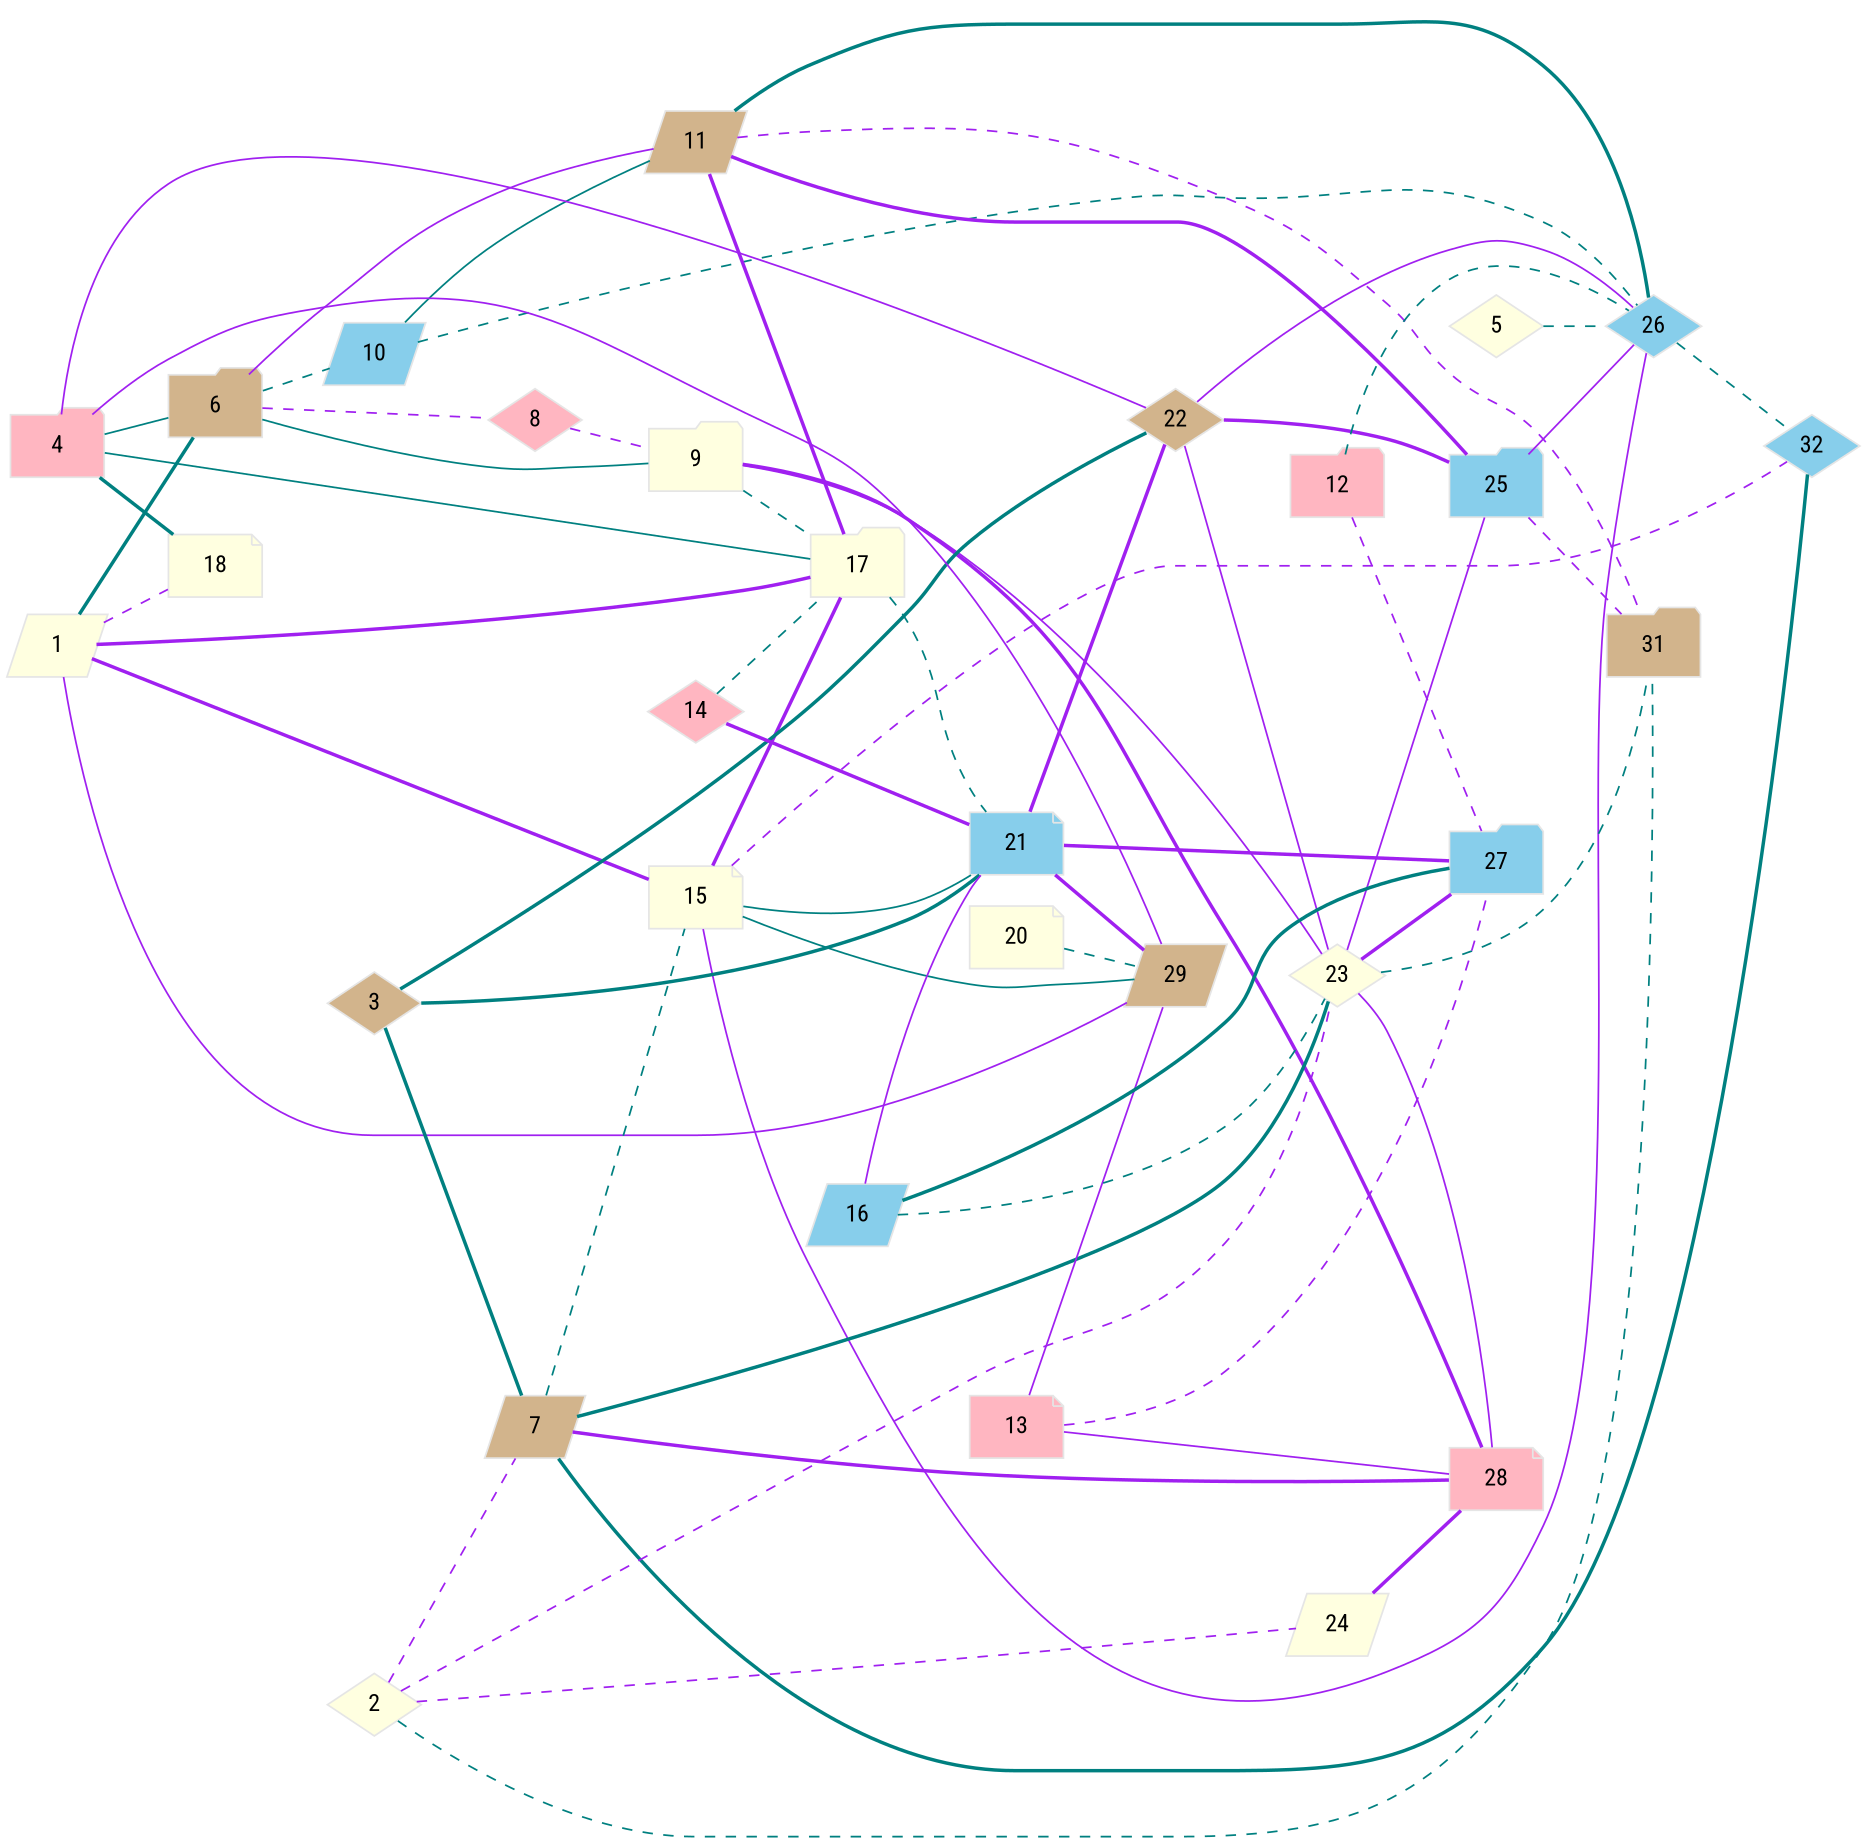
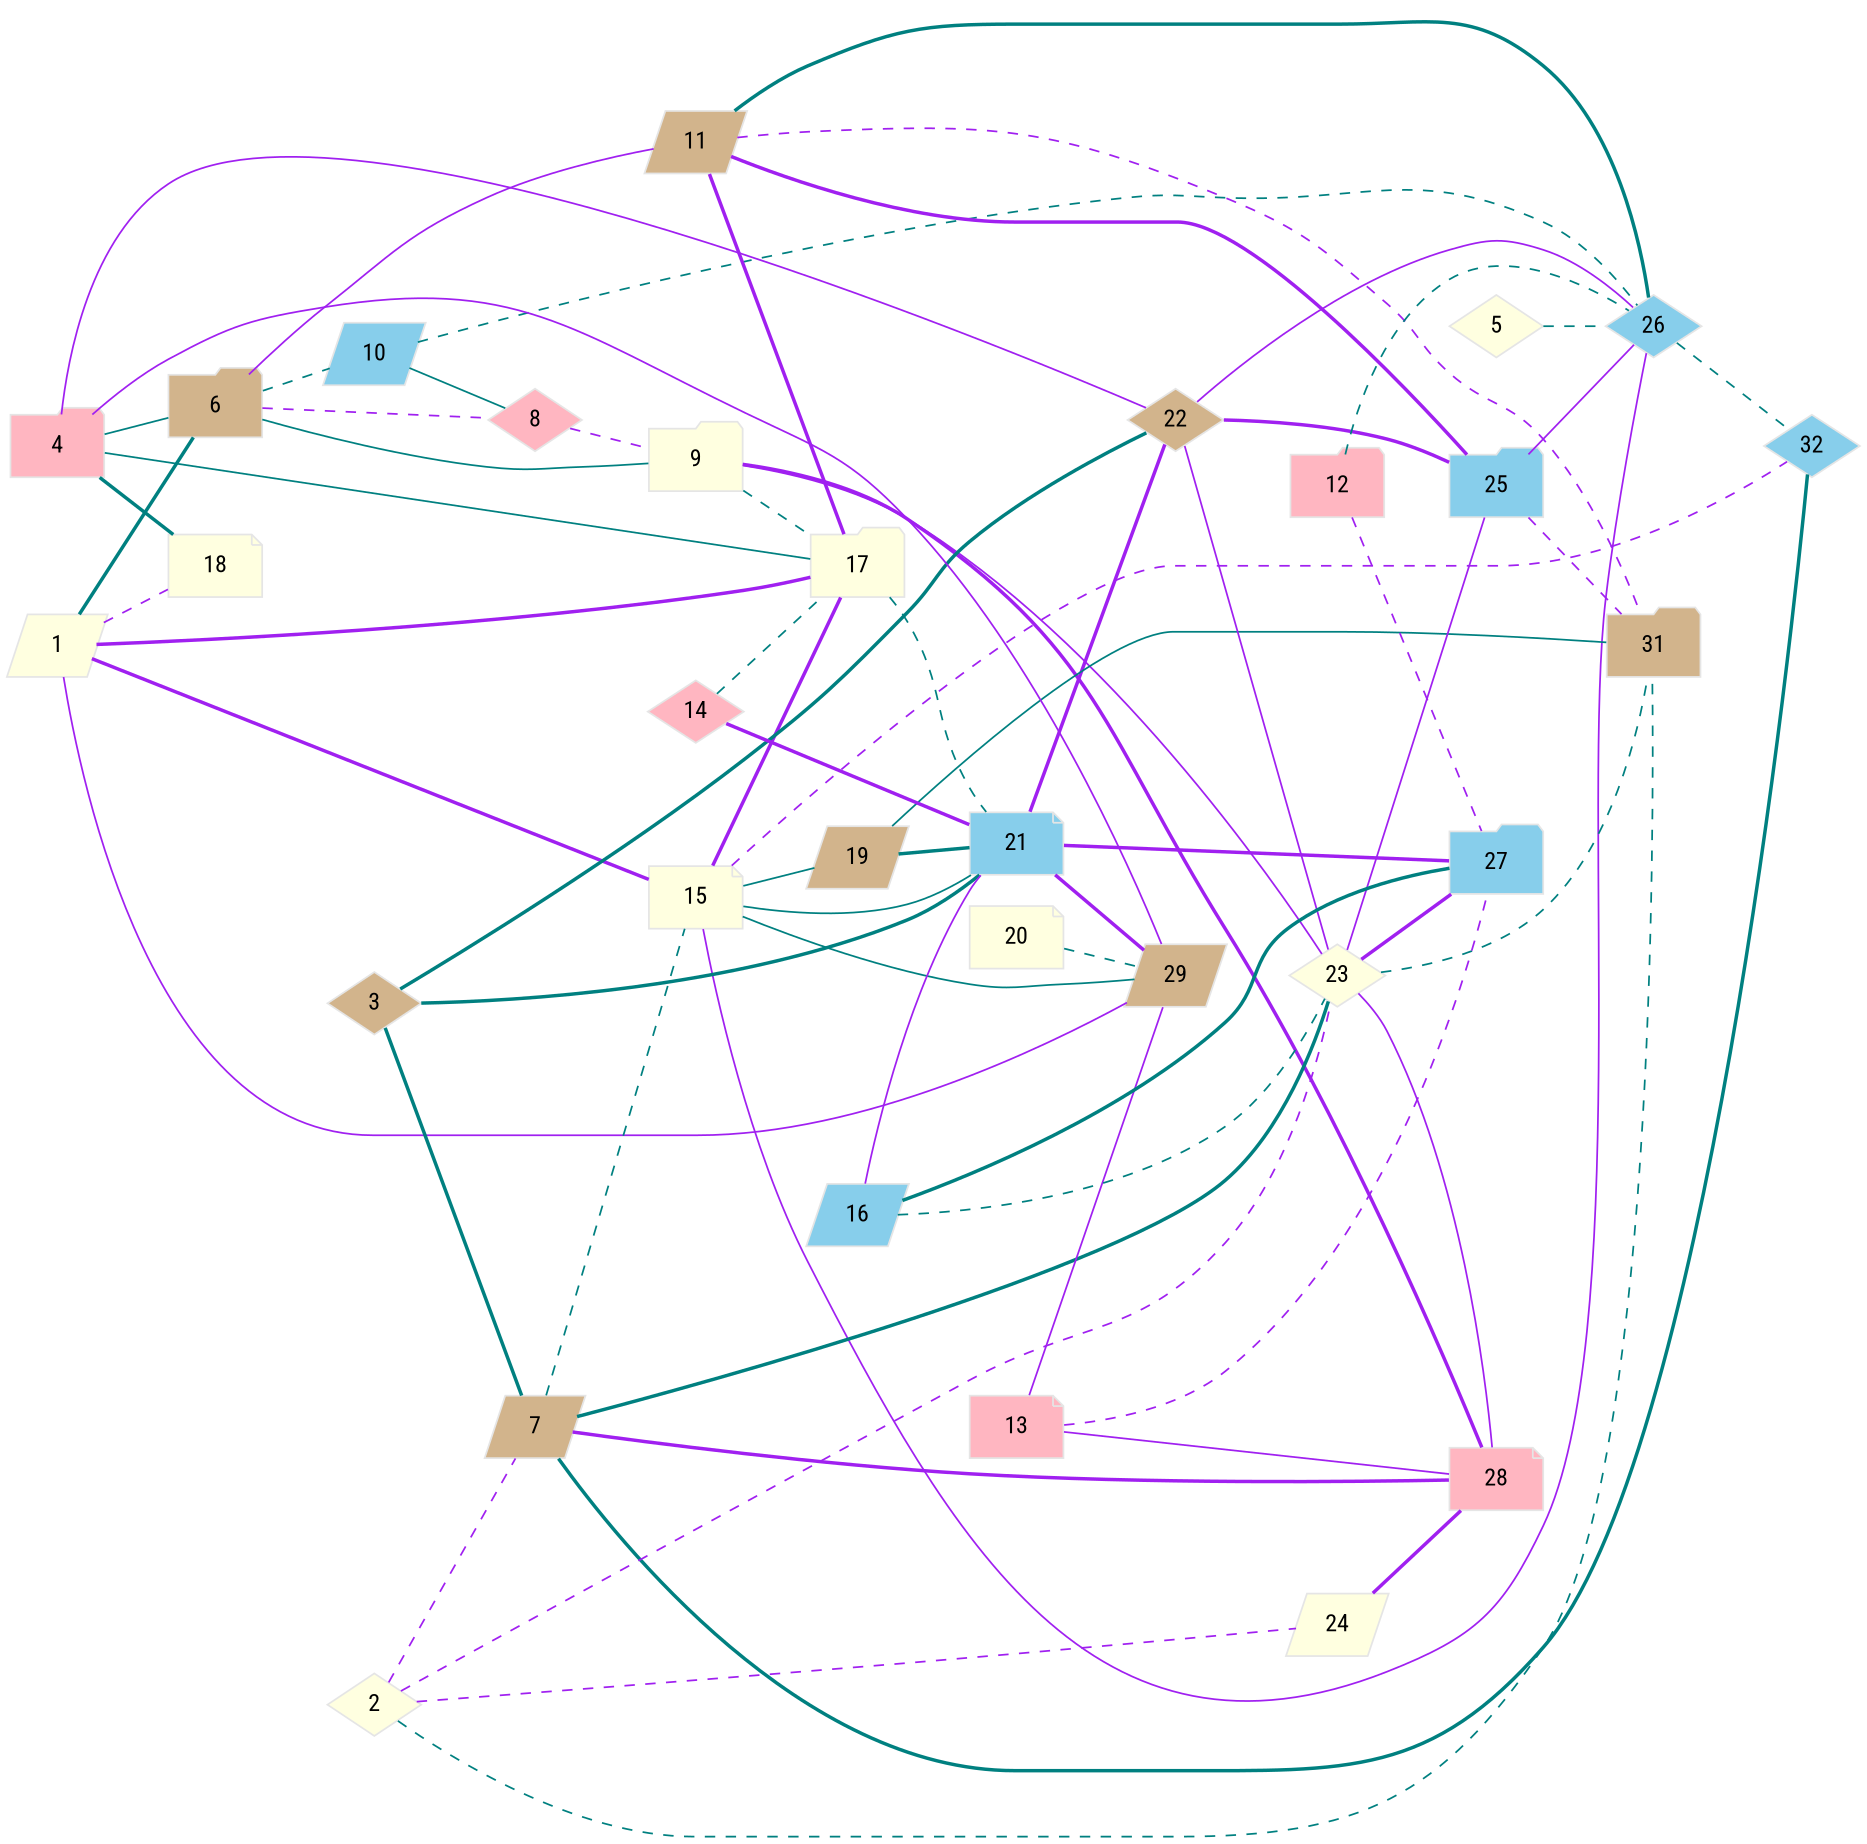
edge "11" -- "10": now "8" -- "10"
node "19": added
